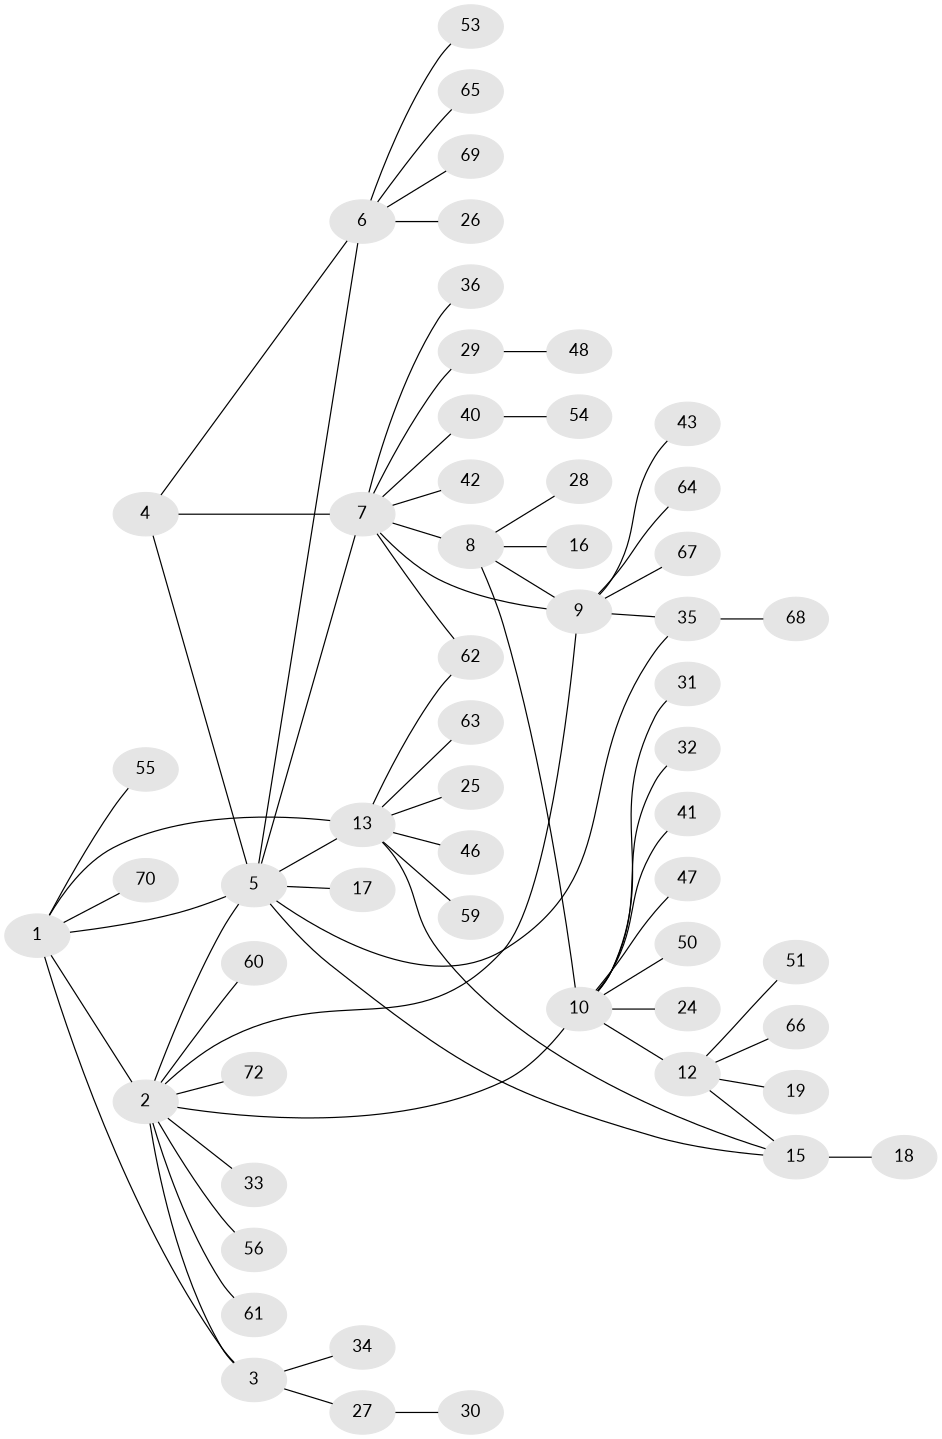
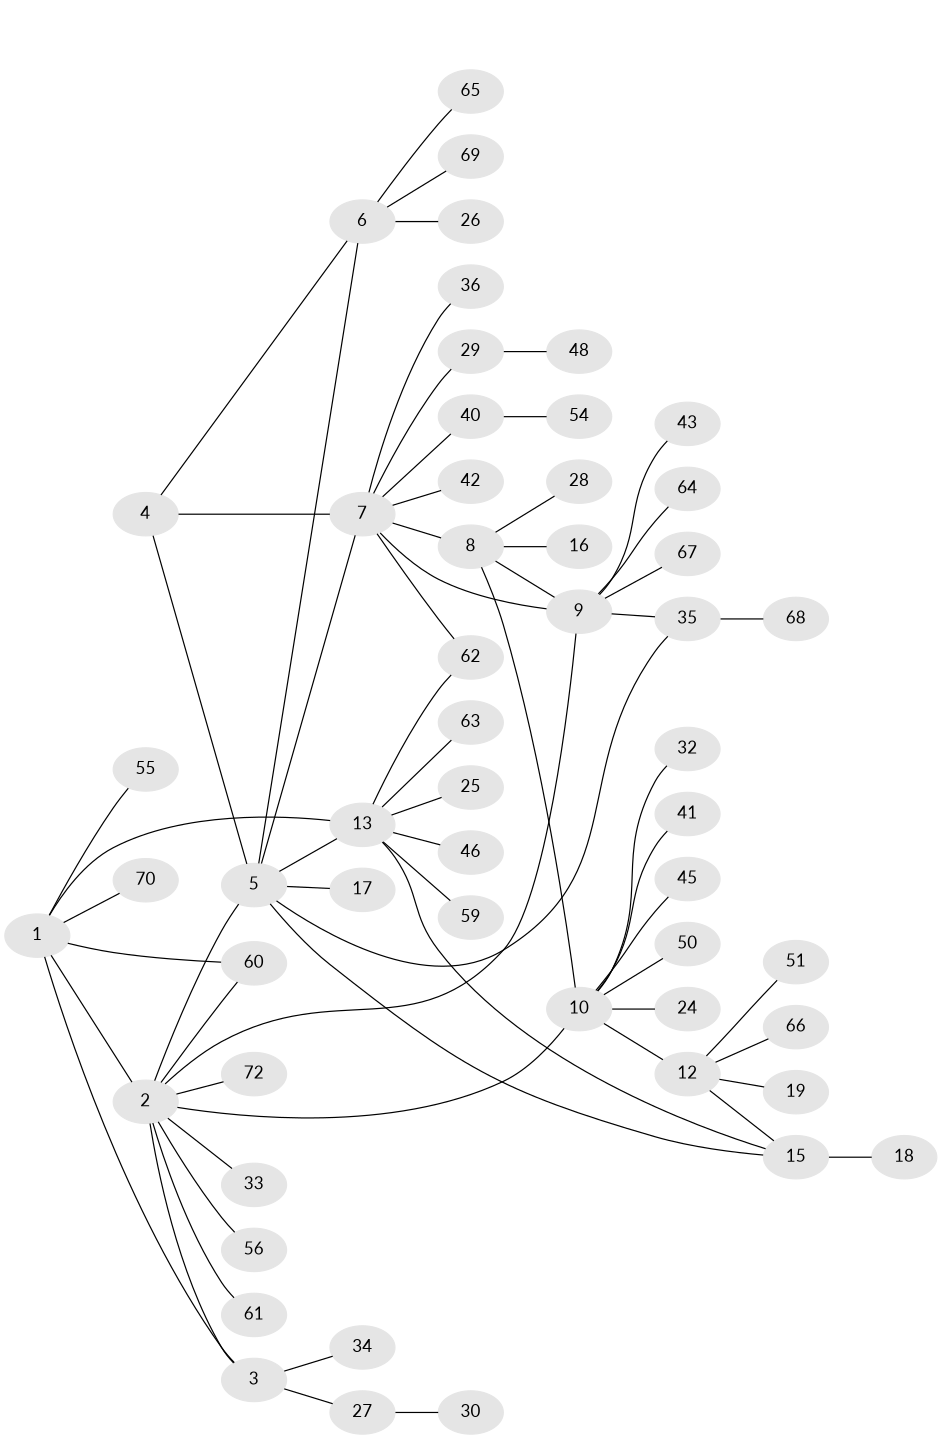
node "53": removed
node "31": removed
node "47": label "47" -> "45"
edge "5" -- "1": now "60" -- "1"
